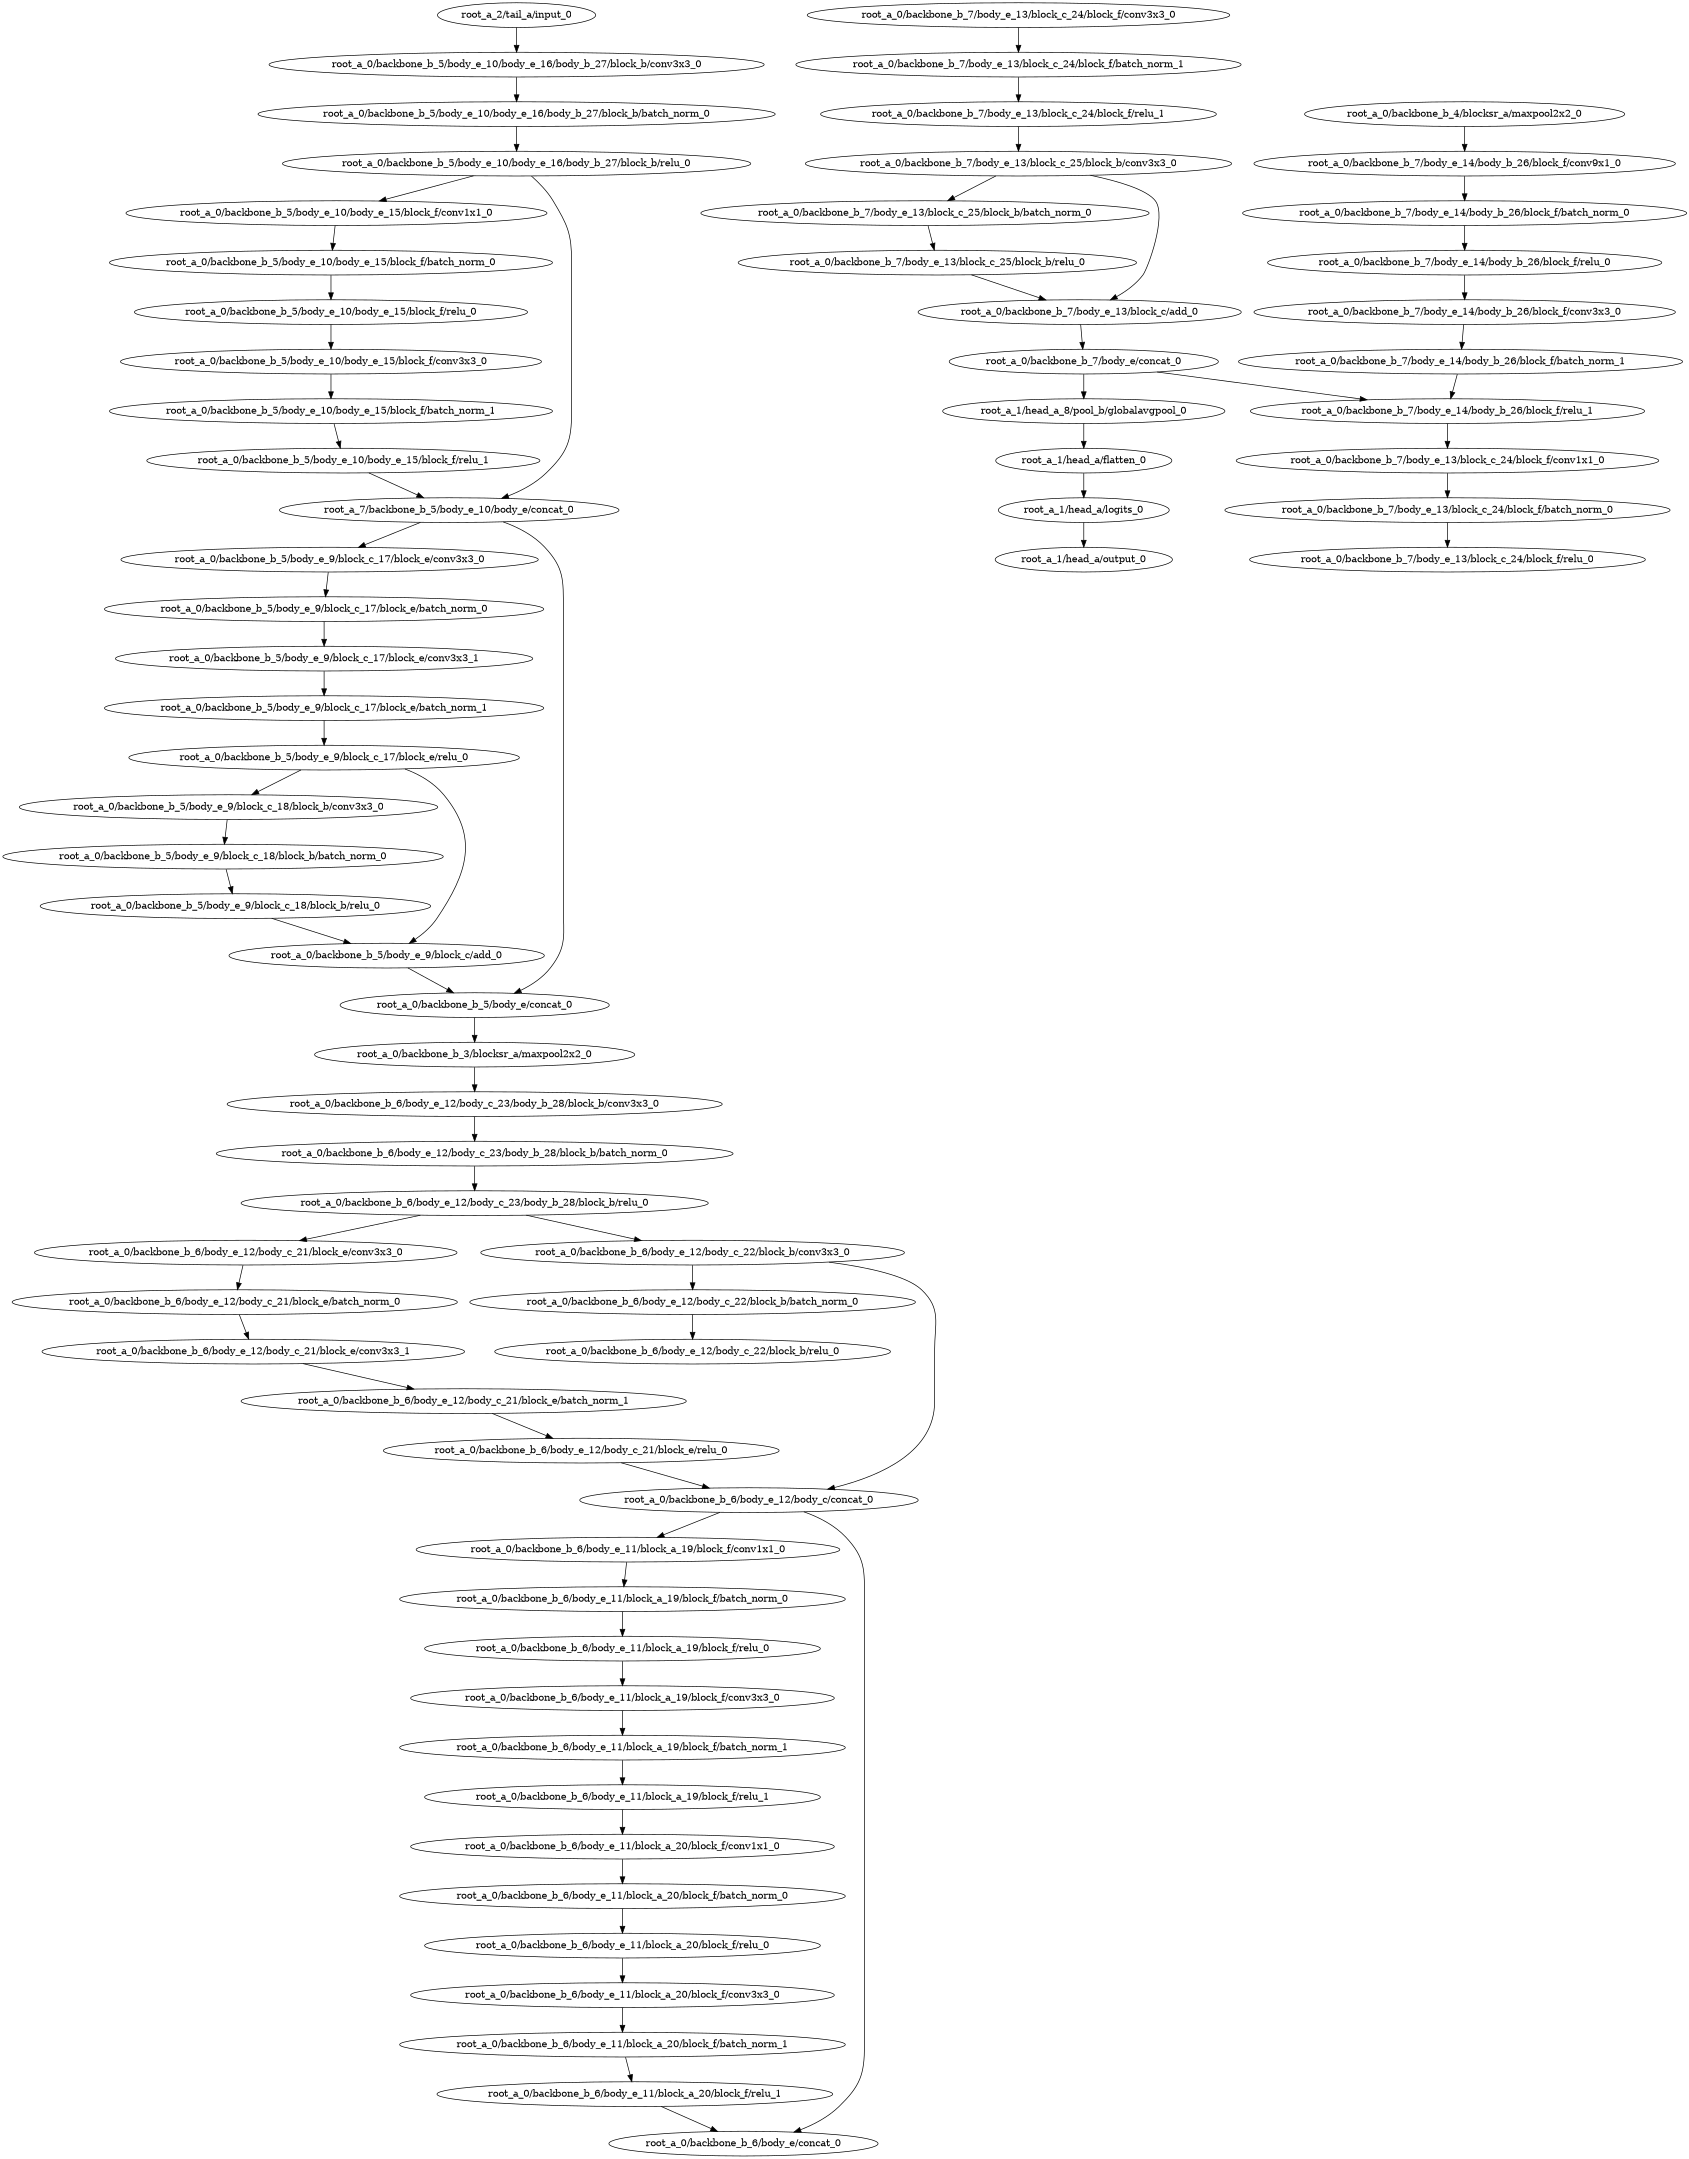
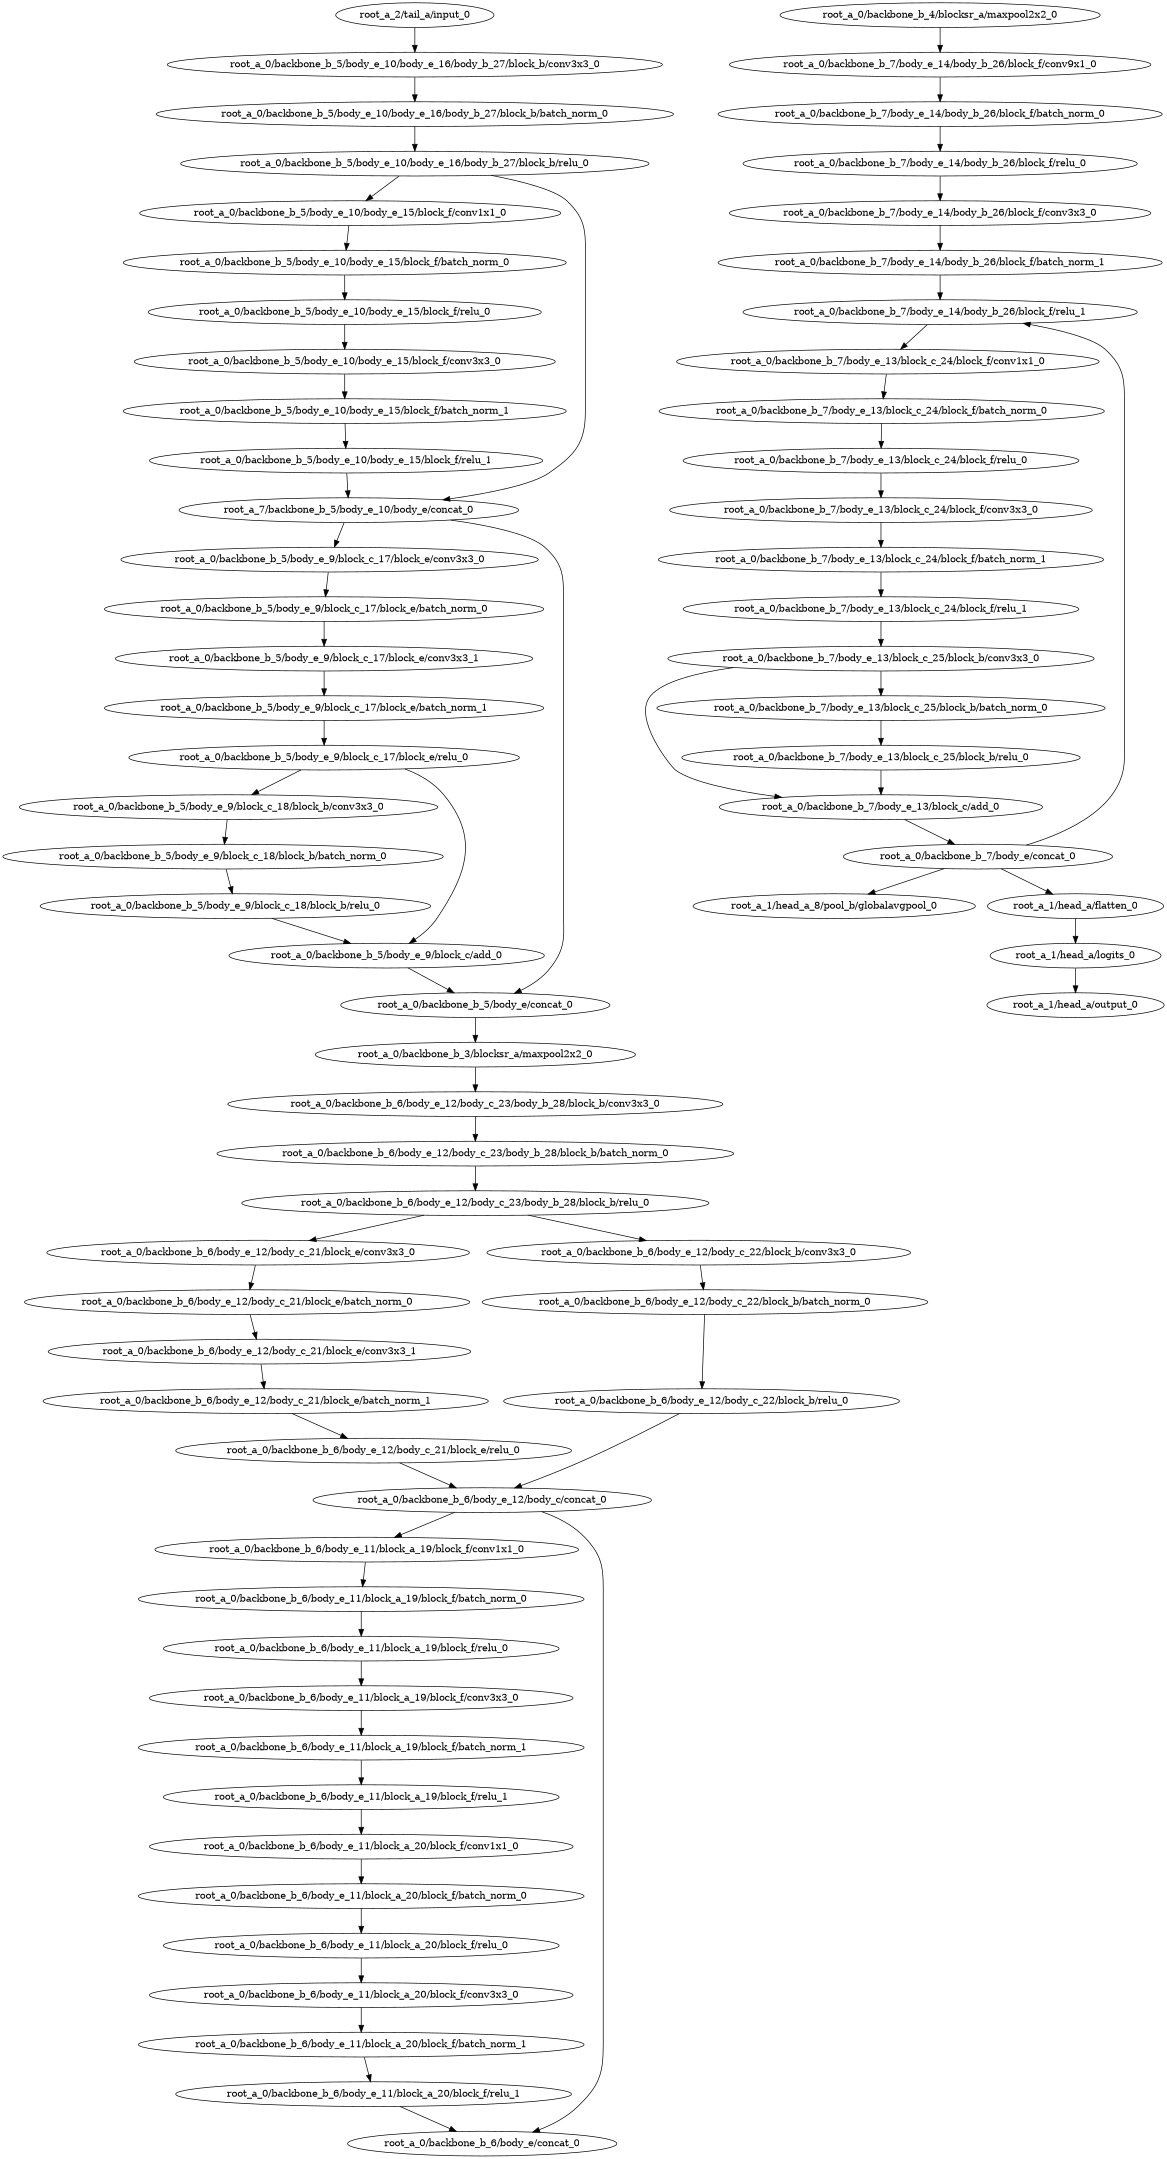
edge "root_a_1/head_a_8/pool_b/globalavgpool_0" -> "root_a_1/head_a/flatten_0": now "root_a_0/backbone_b_7/body_e/concat_0" -> "root_a_1/head_a/flatten_0"
edge "root_a_0/backbone_b_7/body_e_13/block_c_24/block_f/relu_0" -> "root_a_0/backbone_b_7/body_e_13/block_c_24/block_f/conv3x3_0": added
edge "root_a_0/backbone_b_6/body_e_12/body_c_22/block_b/conv3x3_0" -> "root_a_0/backbone_b_6/body_e_12/body_c/concat_0": now "root_a_0/backbone_b_6/body_e_12/body_c_22/block_b/relu_0" -> "root_a_0/backbone_b_6/body_e_12/body_c/concat_0"
